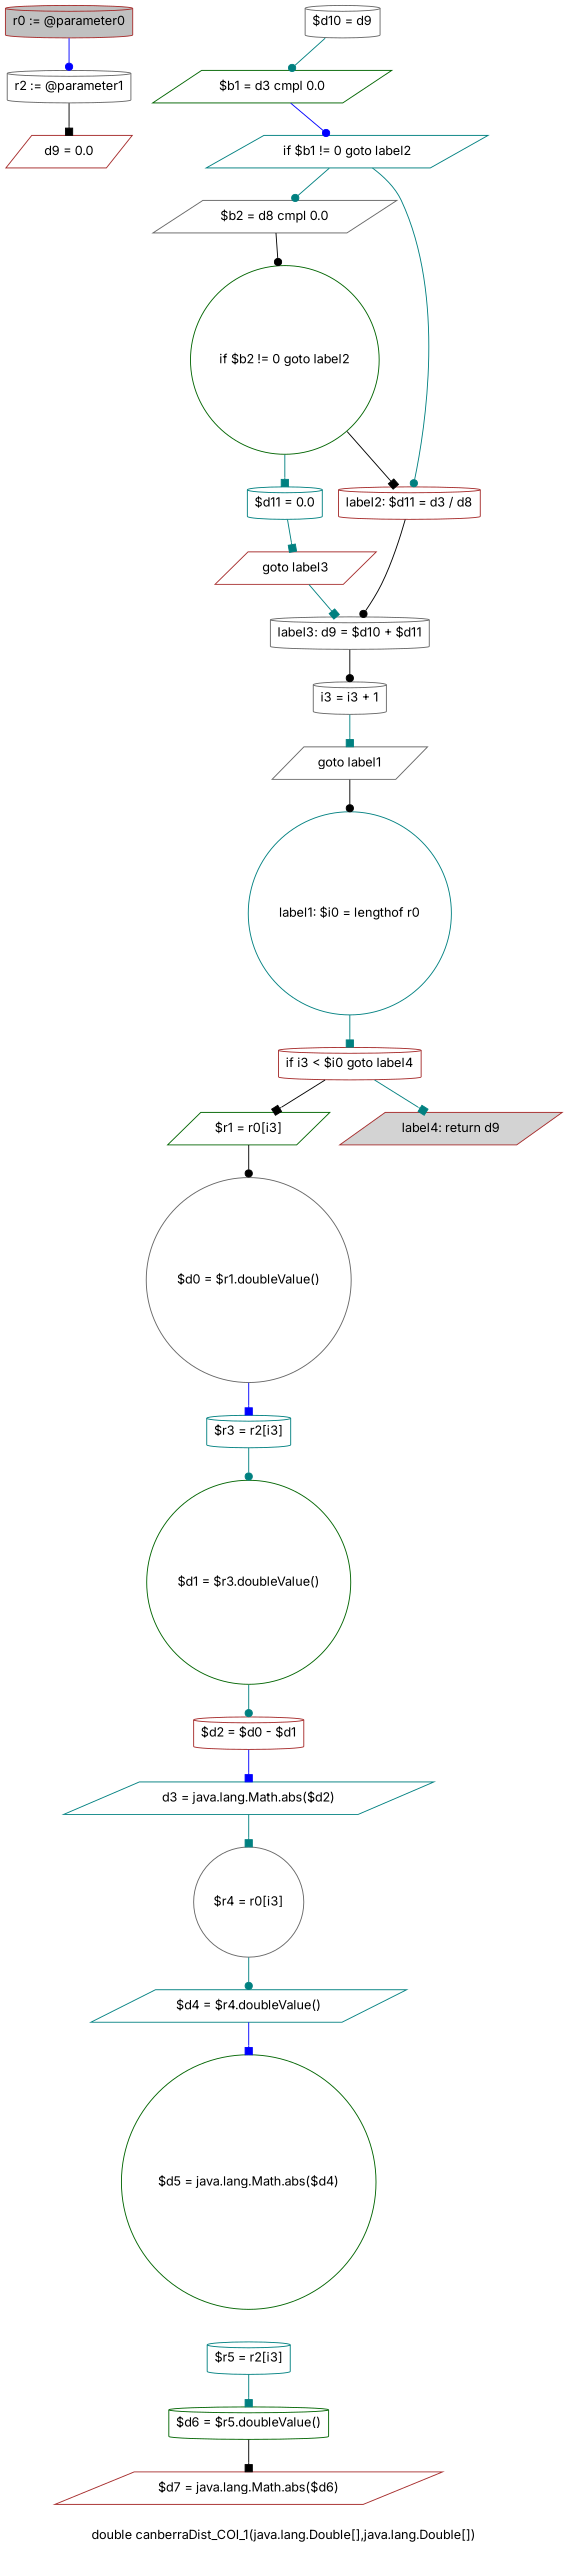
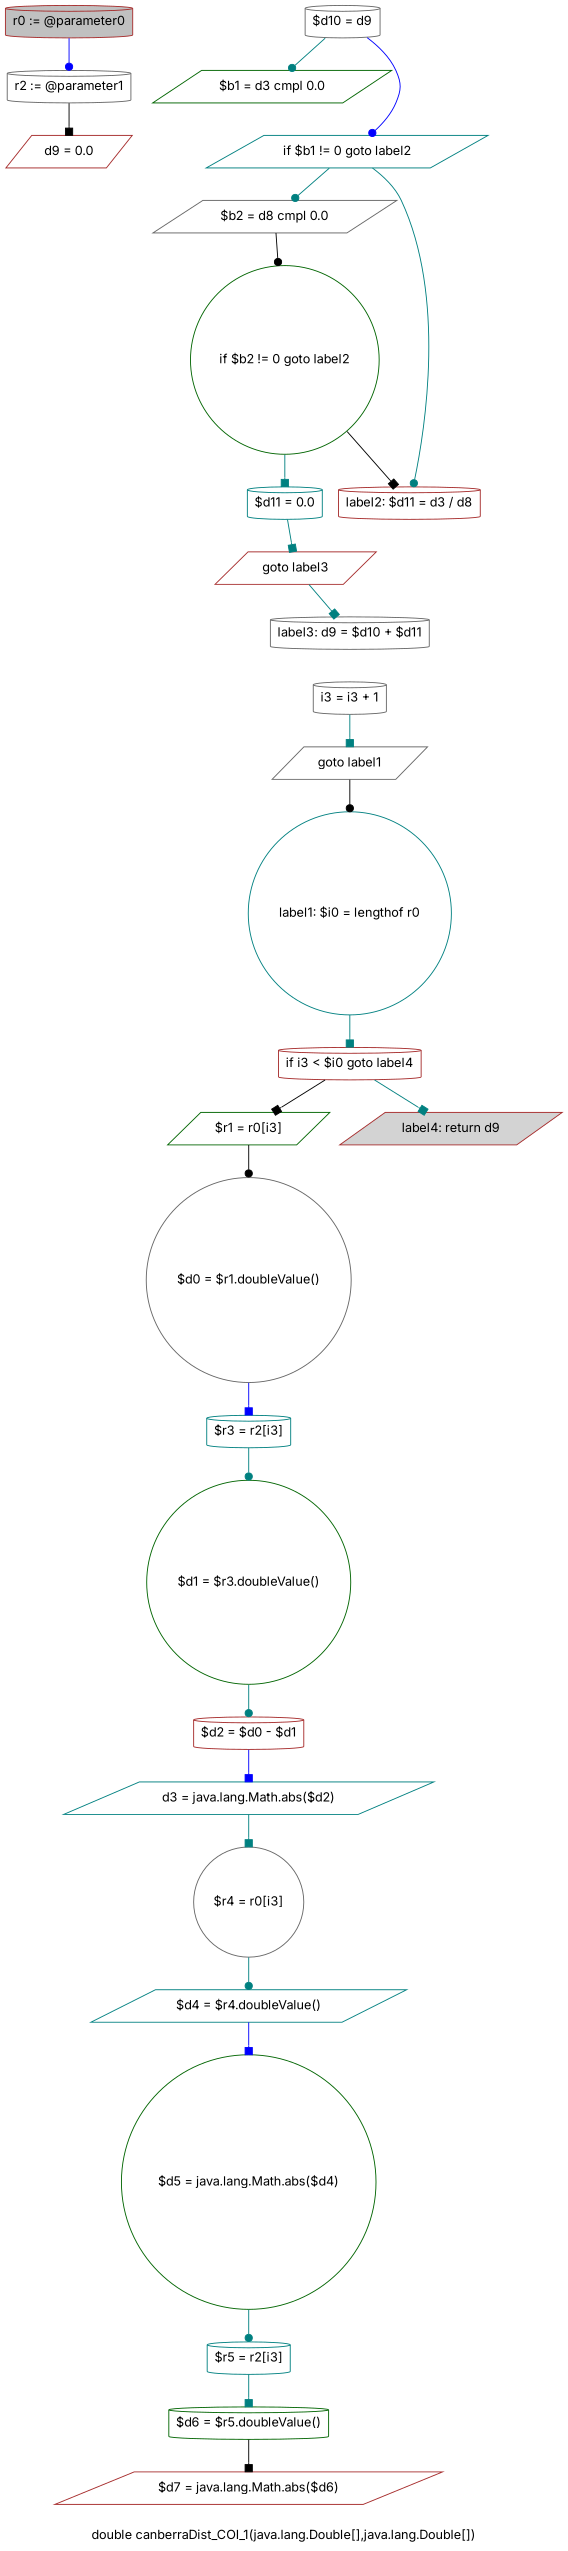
edge "$b1 = d3 cmpl 0.0" -> "if $b1 != 0 goto label2": now "$d10 = d9" -> "if $b1 != 0 goto label2"
edge "label2: $d11 = d3 / d8" -> "label3: d9 = $d10 + $d11": removed
edge "label3: d9 = $d10 + $d11" -> "i3 = i3 + 1": removed
edge "$d5 = java.lang.Math.abs($d4)" -> "$r5 = r2[i3]": added
